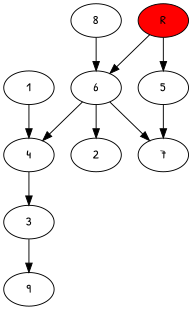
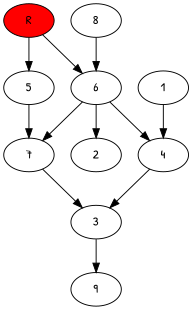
edge "7" -> "3": added
